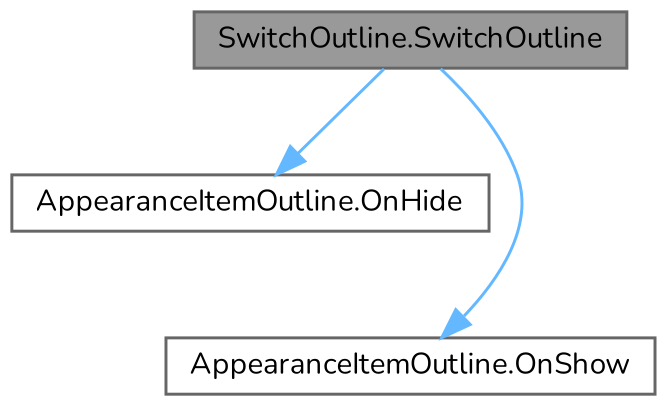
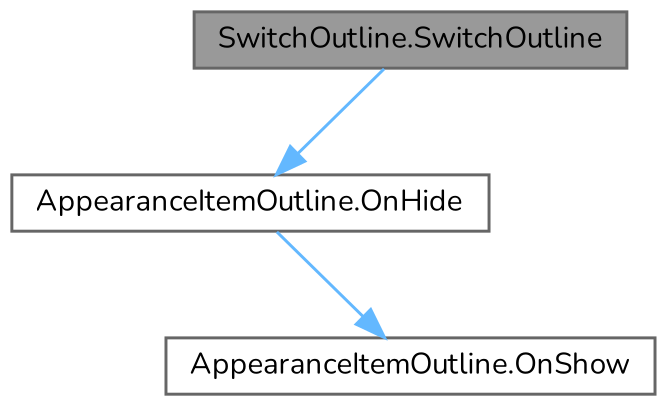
edge "SwitchOutline.SwitchOutline" -> "AppearanceItemOutline.OnShow": now "AppearanceItemOutline.OnHide" -> "AppearanceItemOutline.OnShow"
